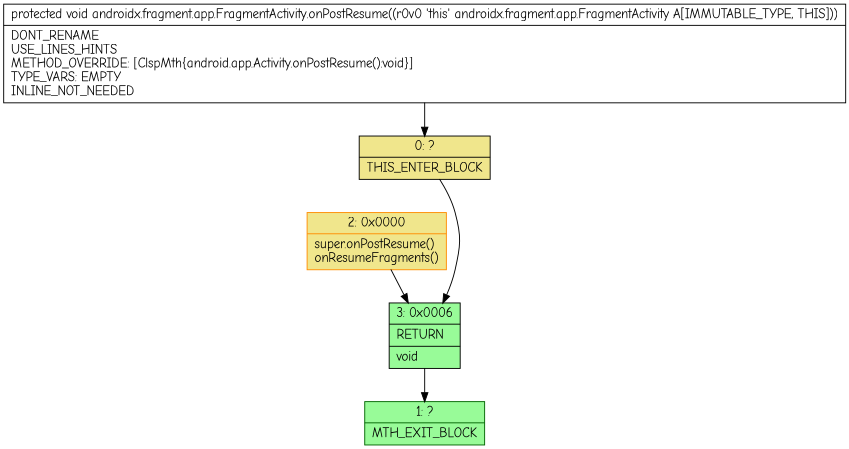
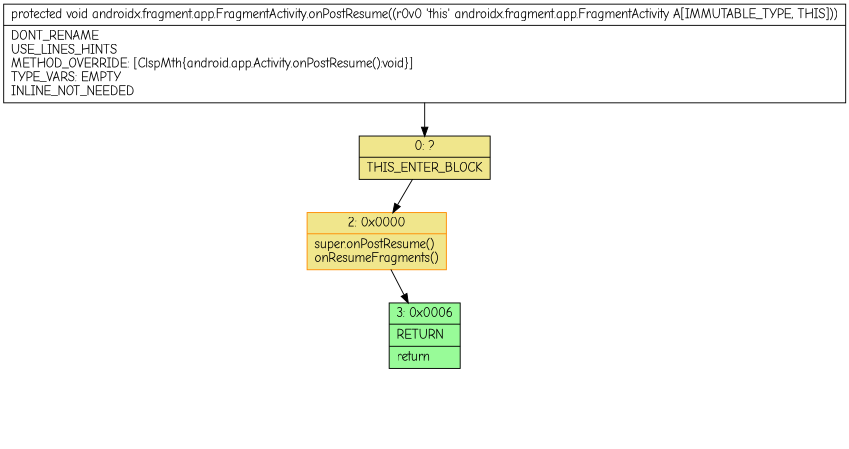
edge "0: ?" -> "3: 0x0006": now "0: ?" -> "2: 0x0000"
node "3: 0x0006": text "void" -> "return"
node "1: ?": removed
